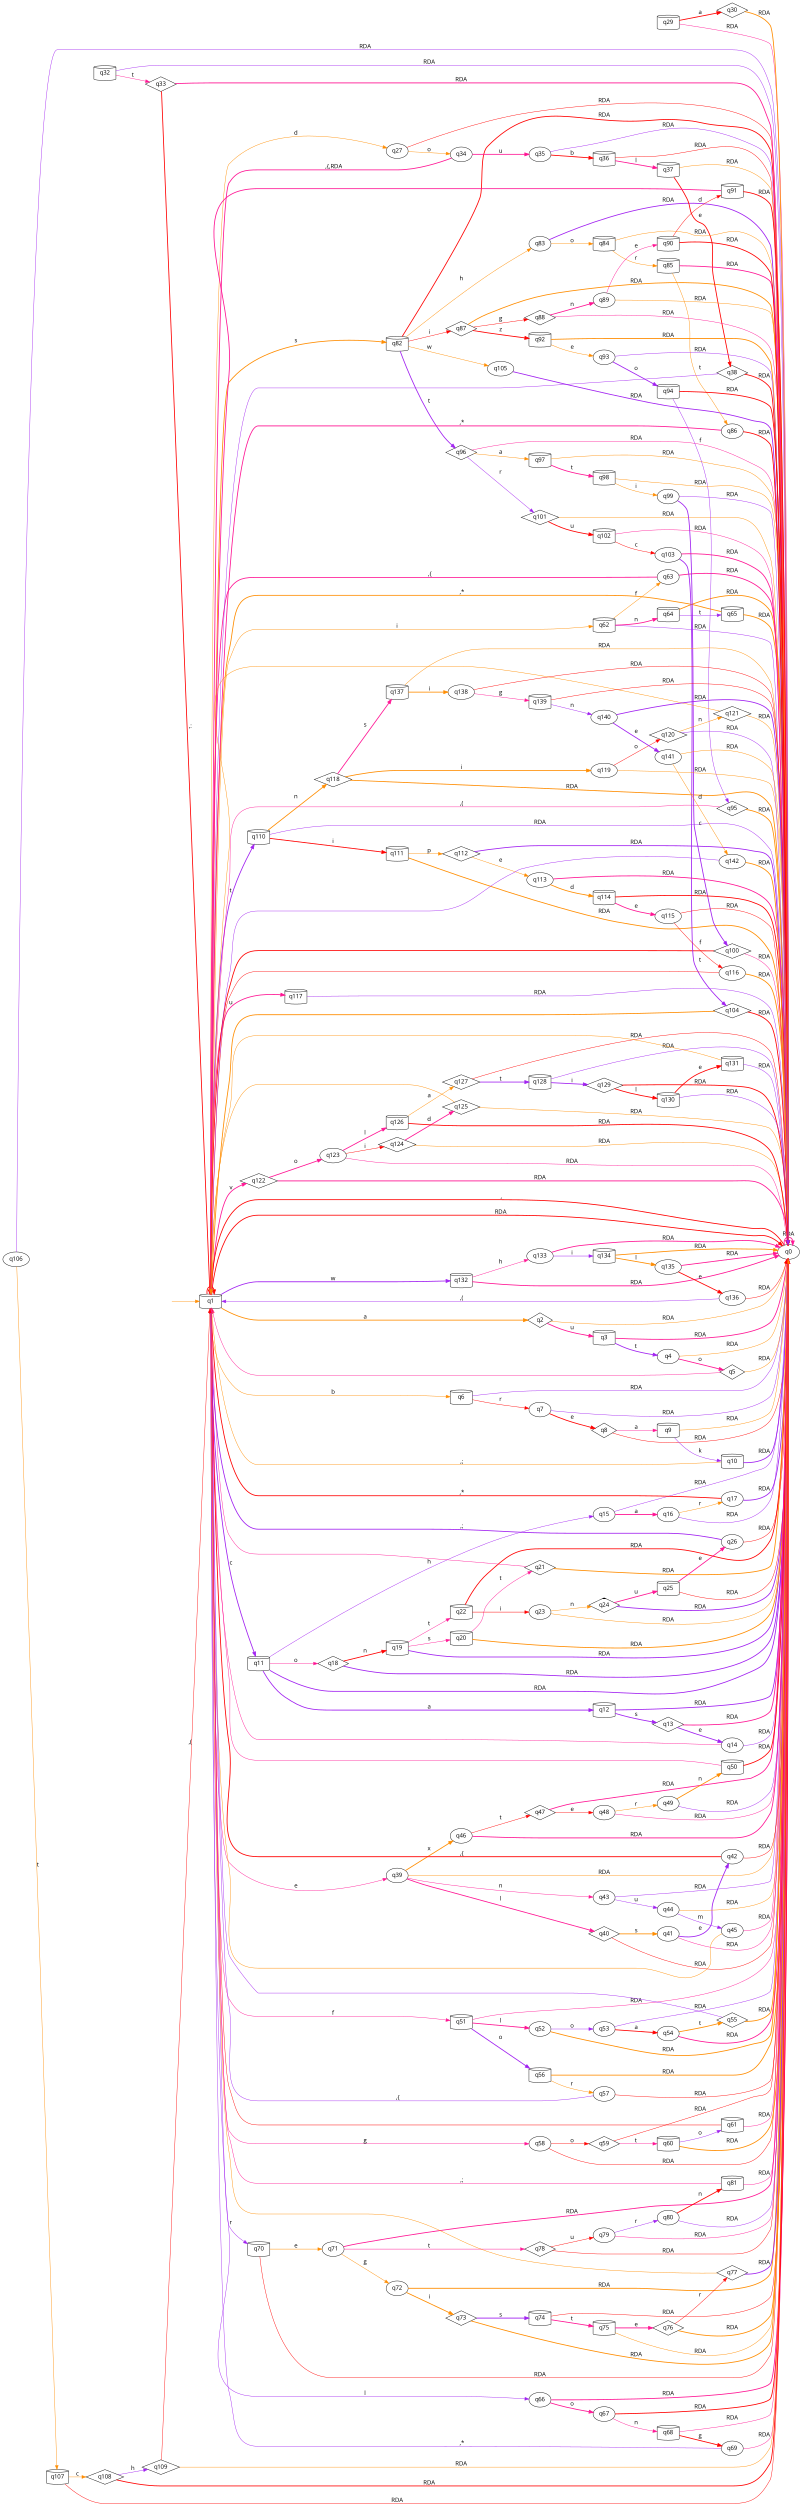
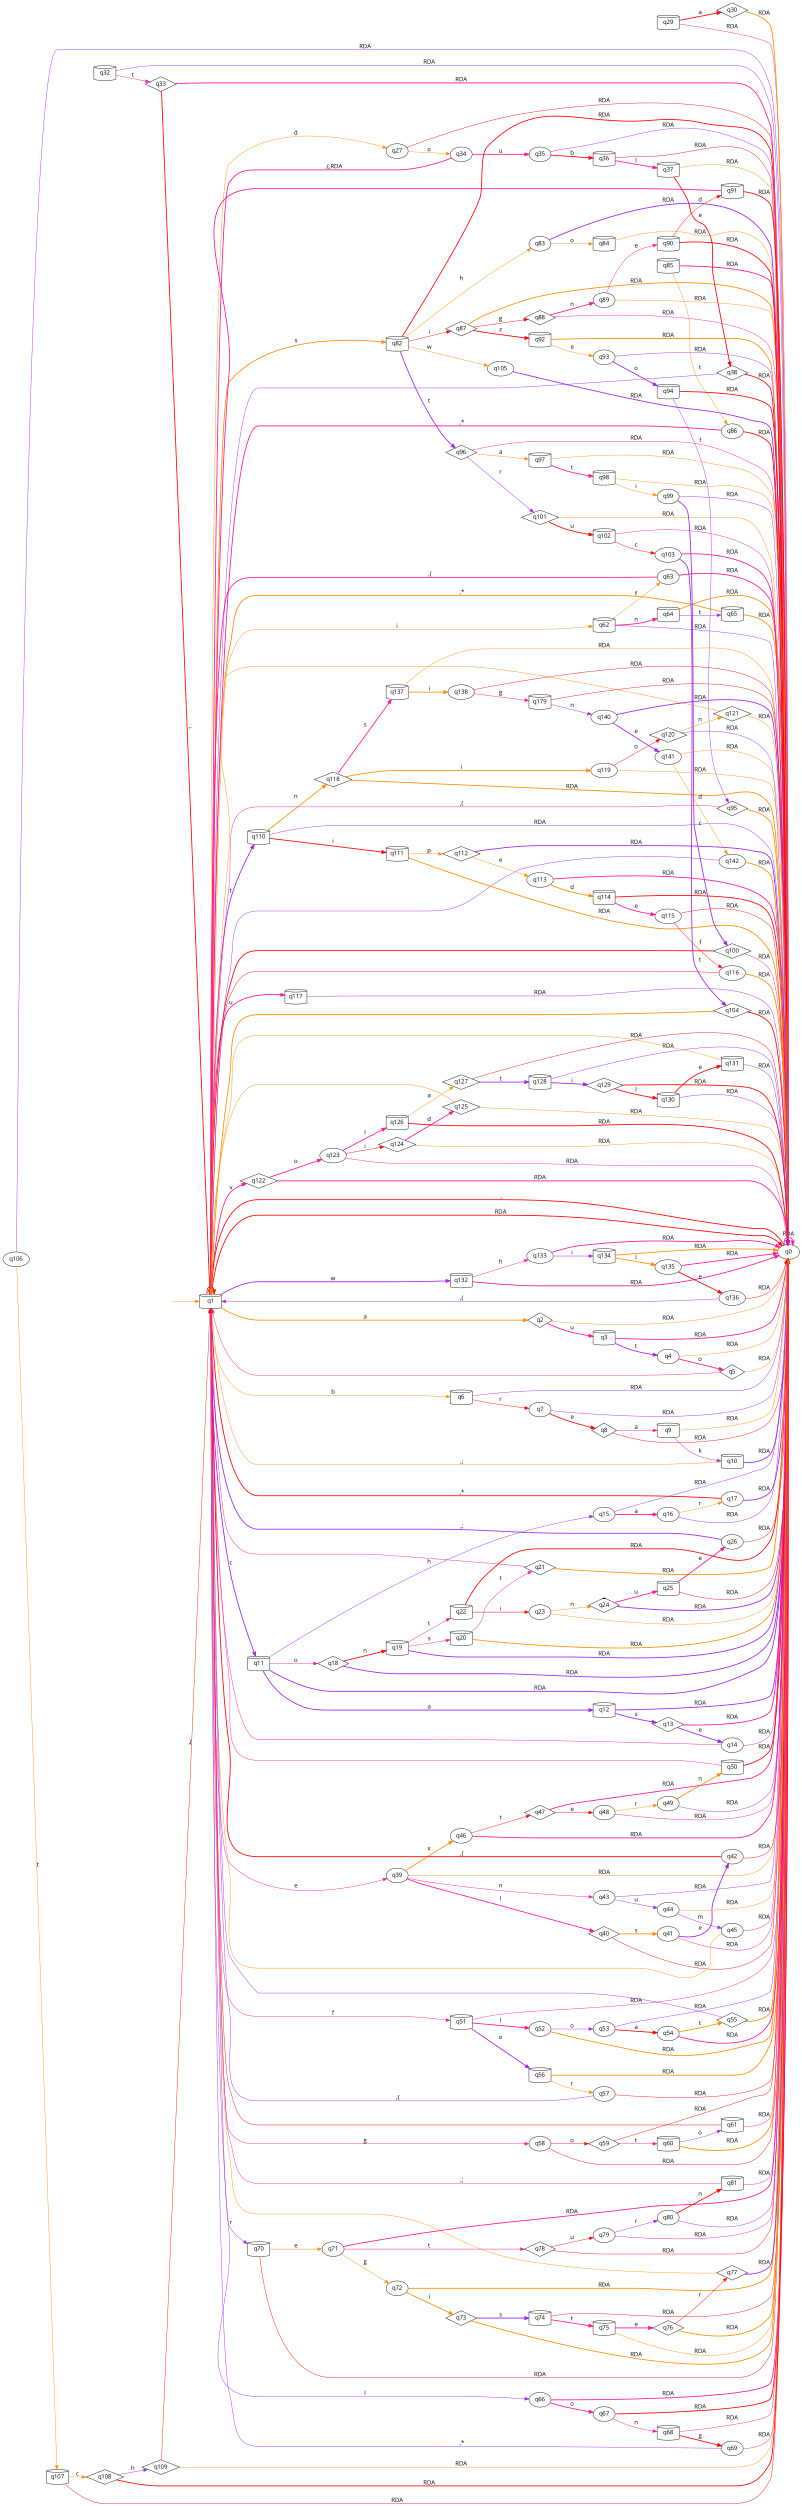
edge "q84" -> "q85": removed, label "r"
node "q139": label "q139" -> "q179"
